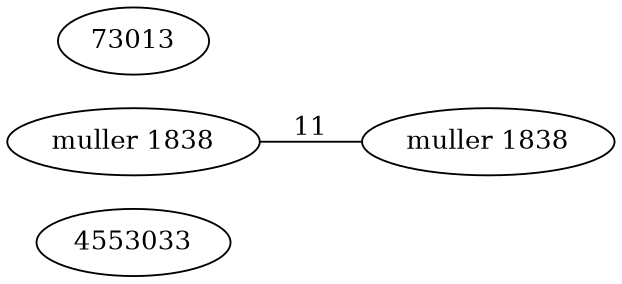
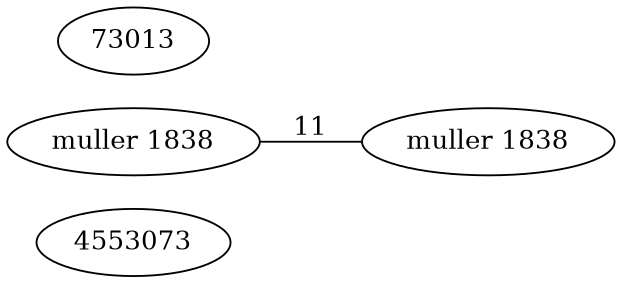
node "4553033": label "4553033" -> "4553073"
